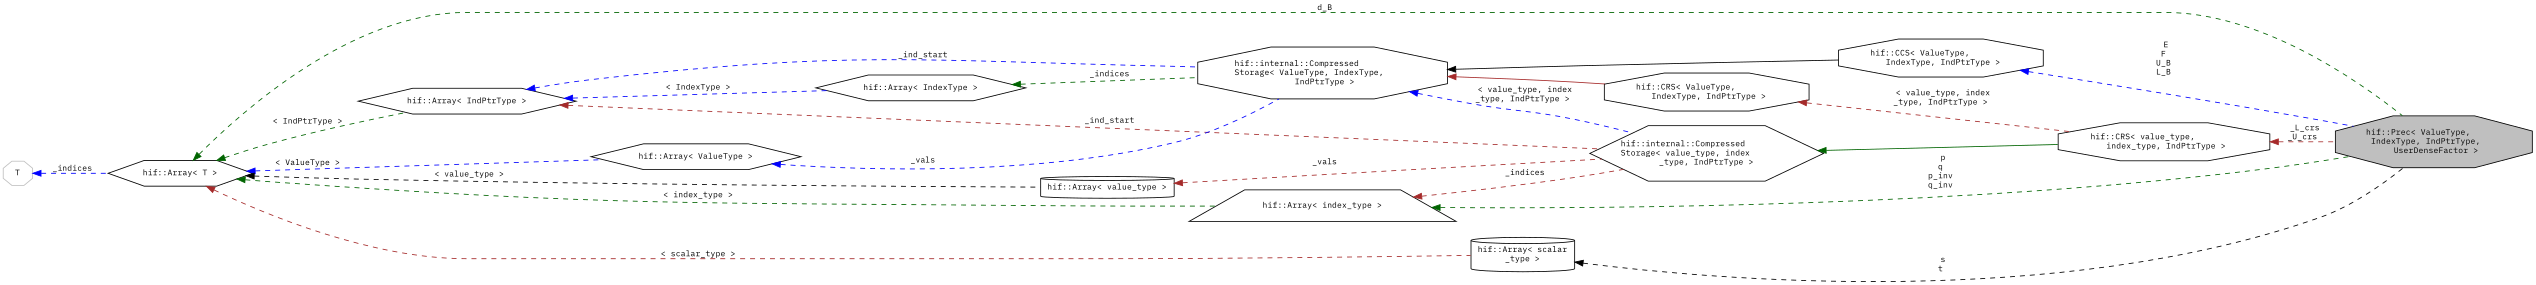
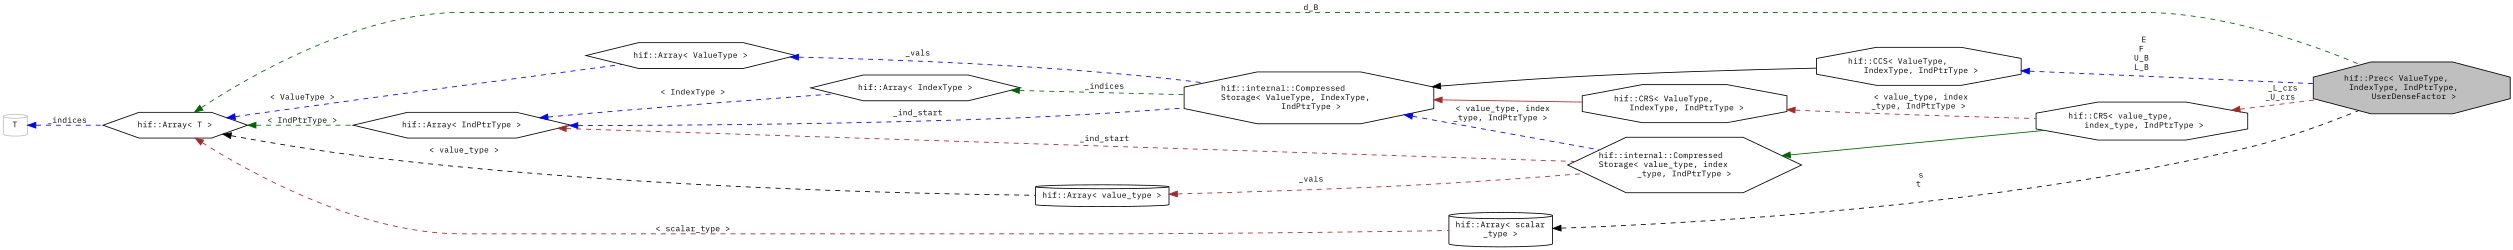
node "T": shape octagon -> cylinder
node "hif::Array< index_type >": removed
